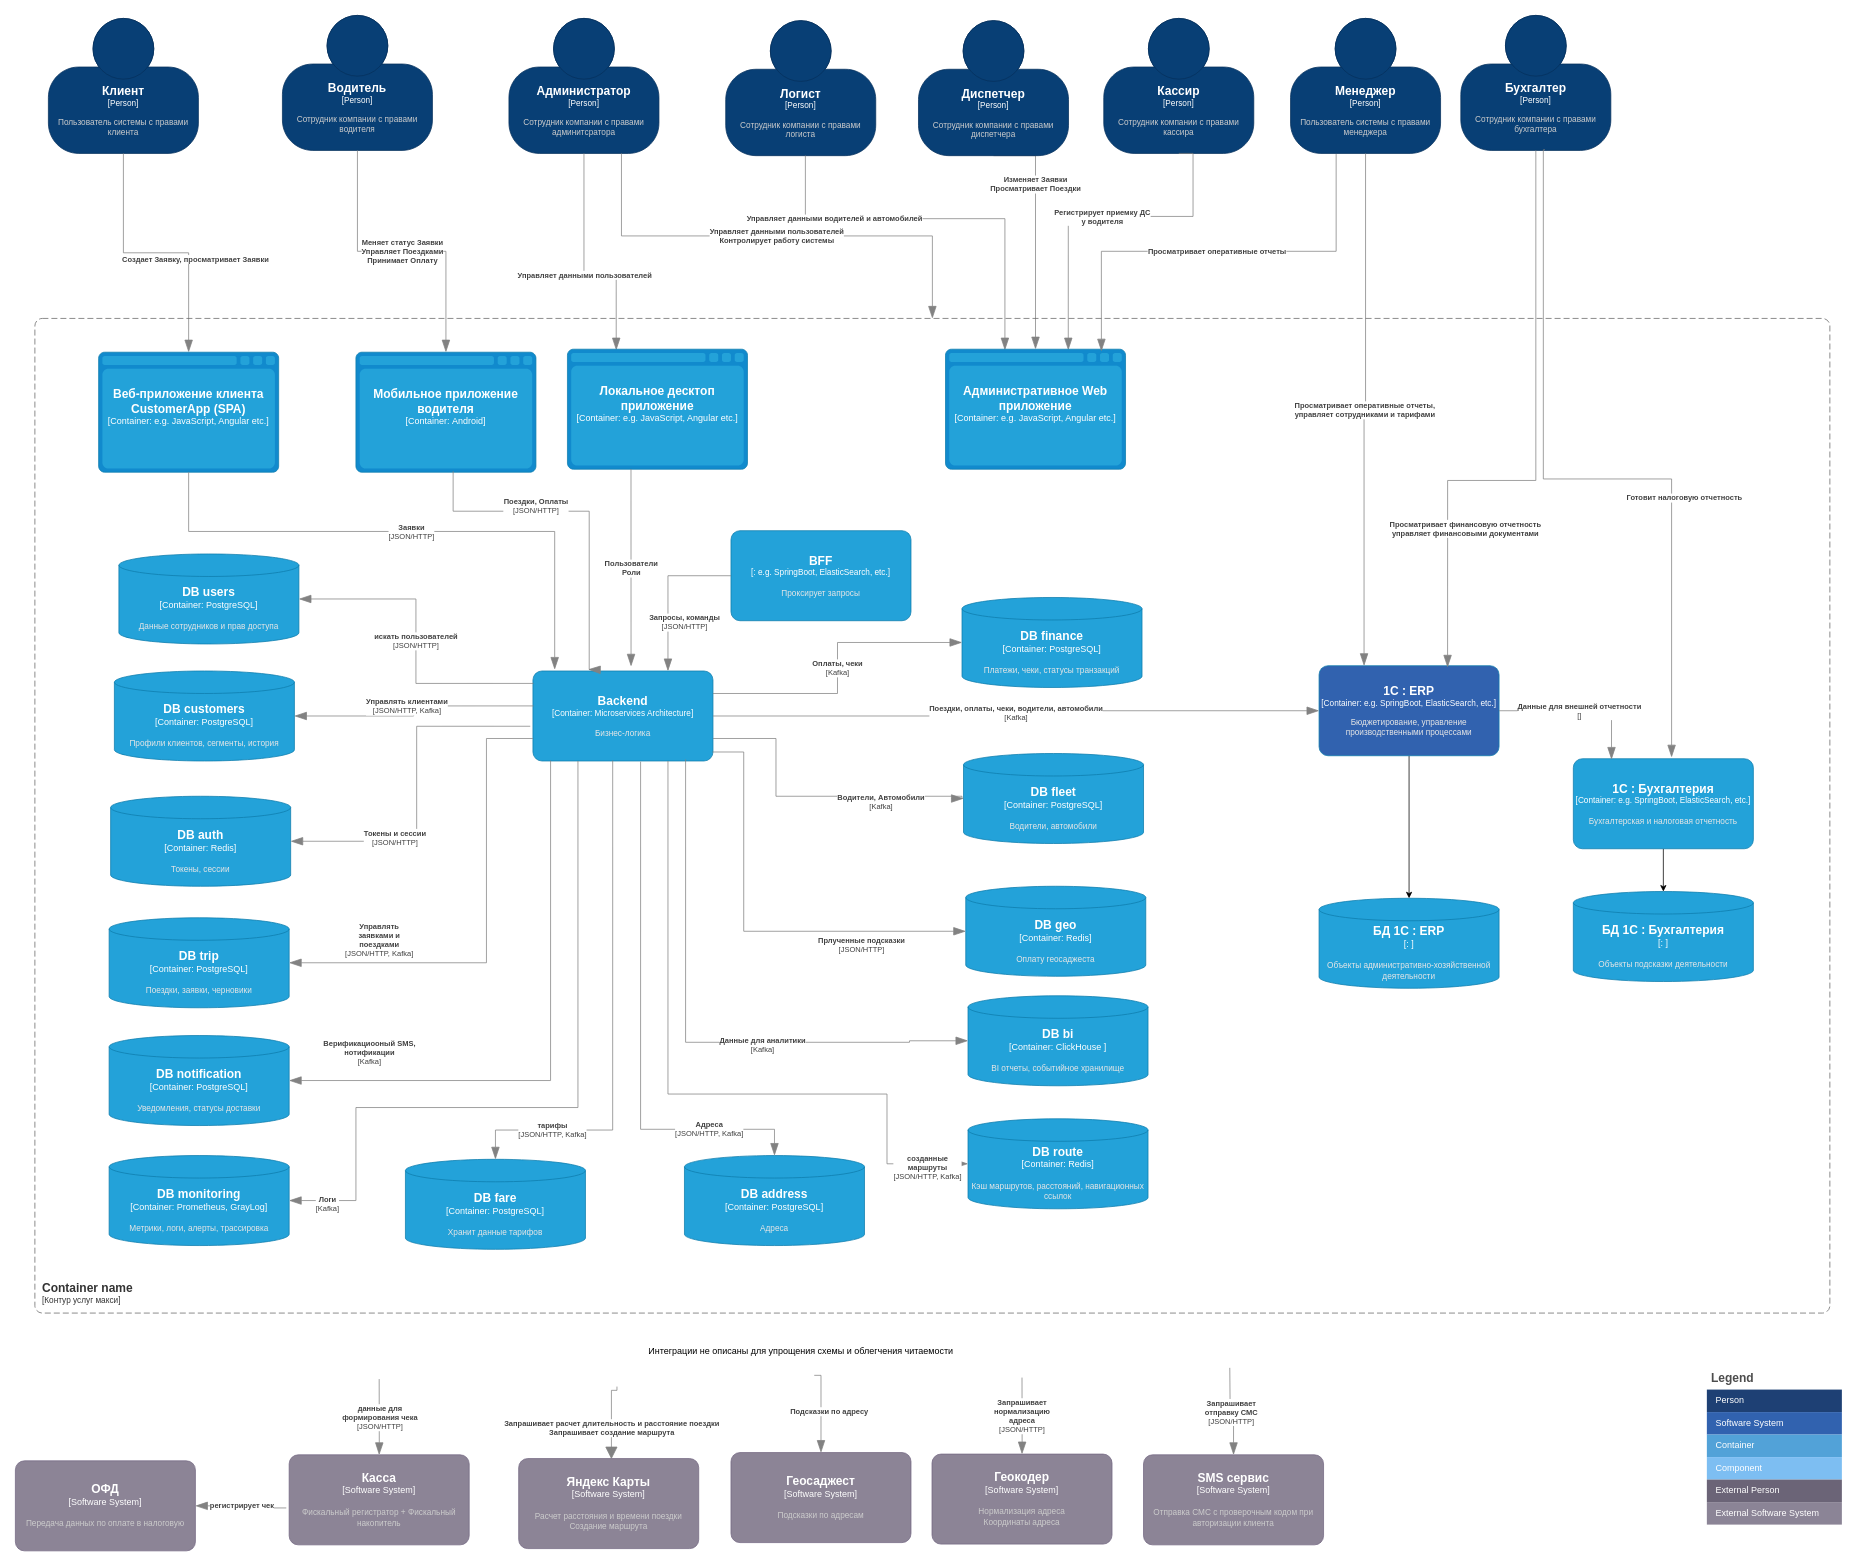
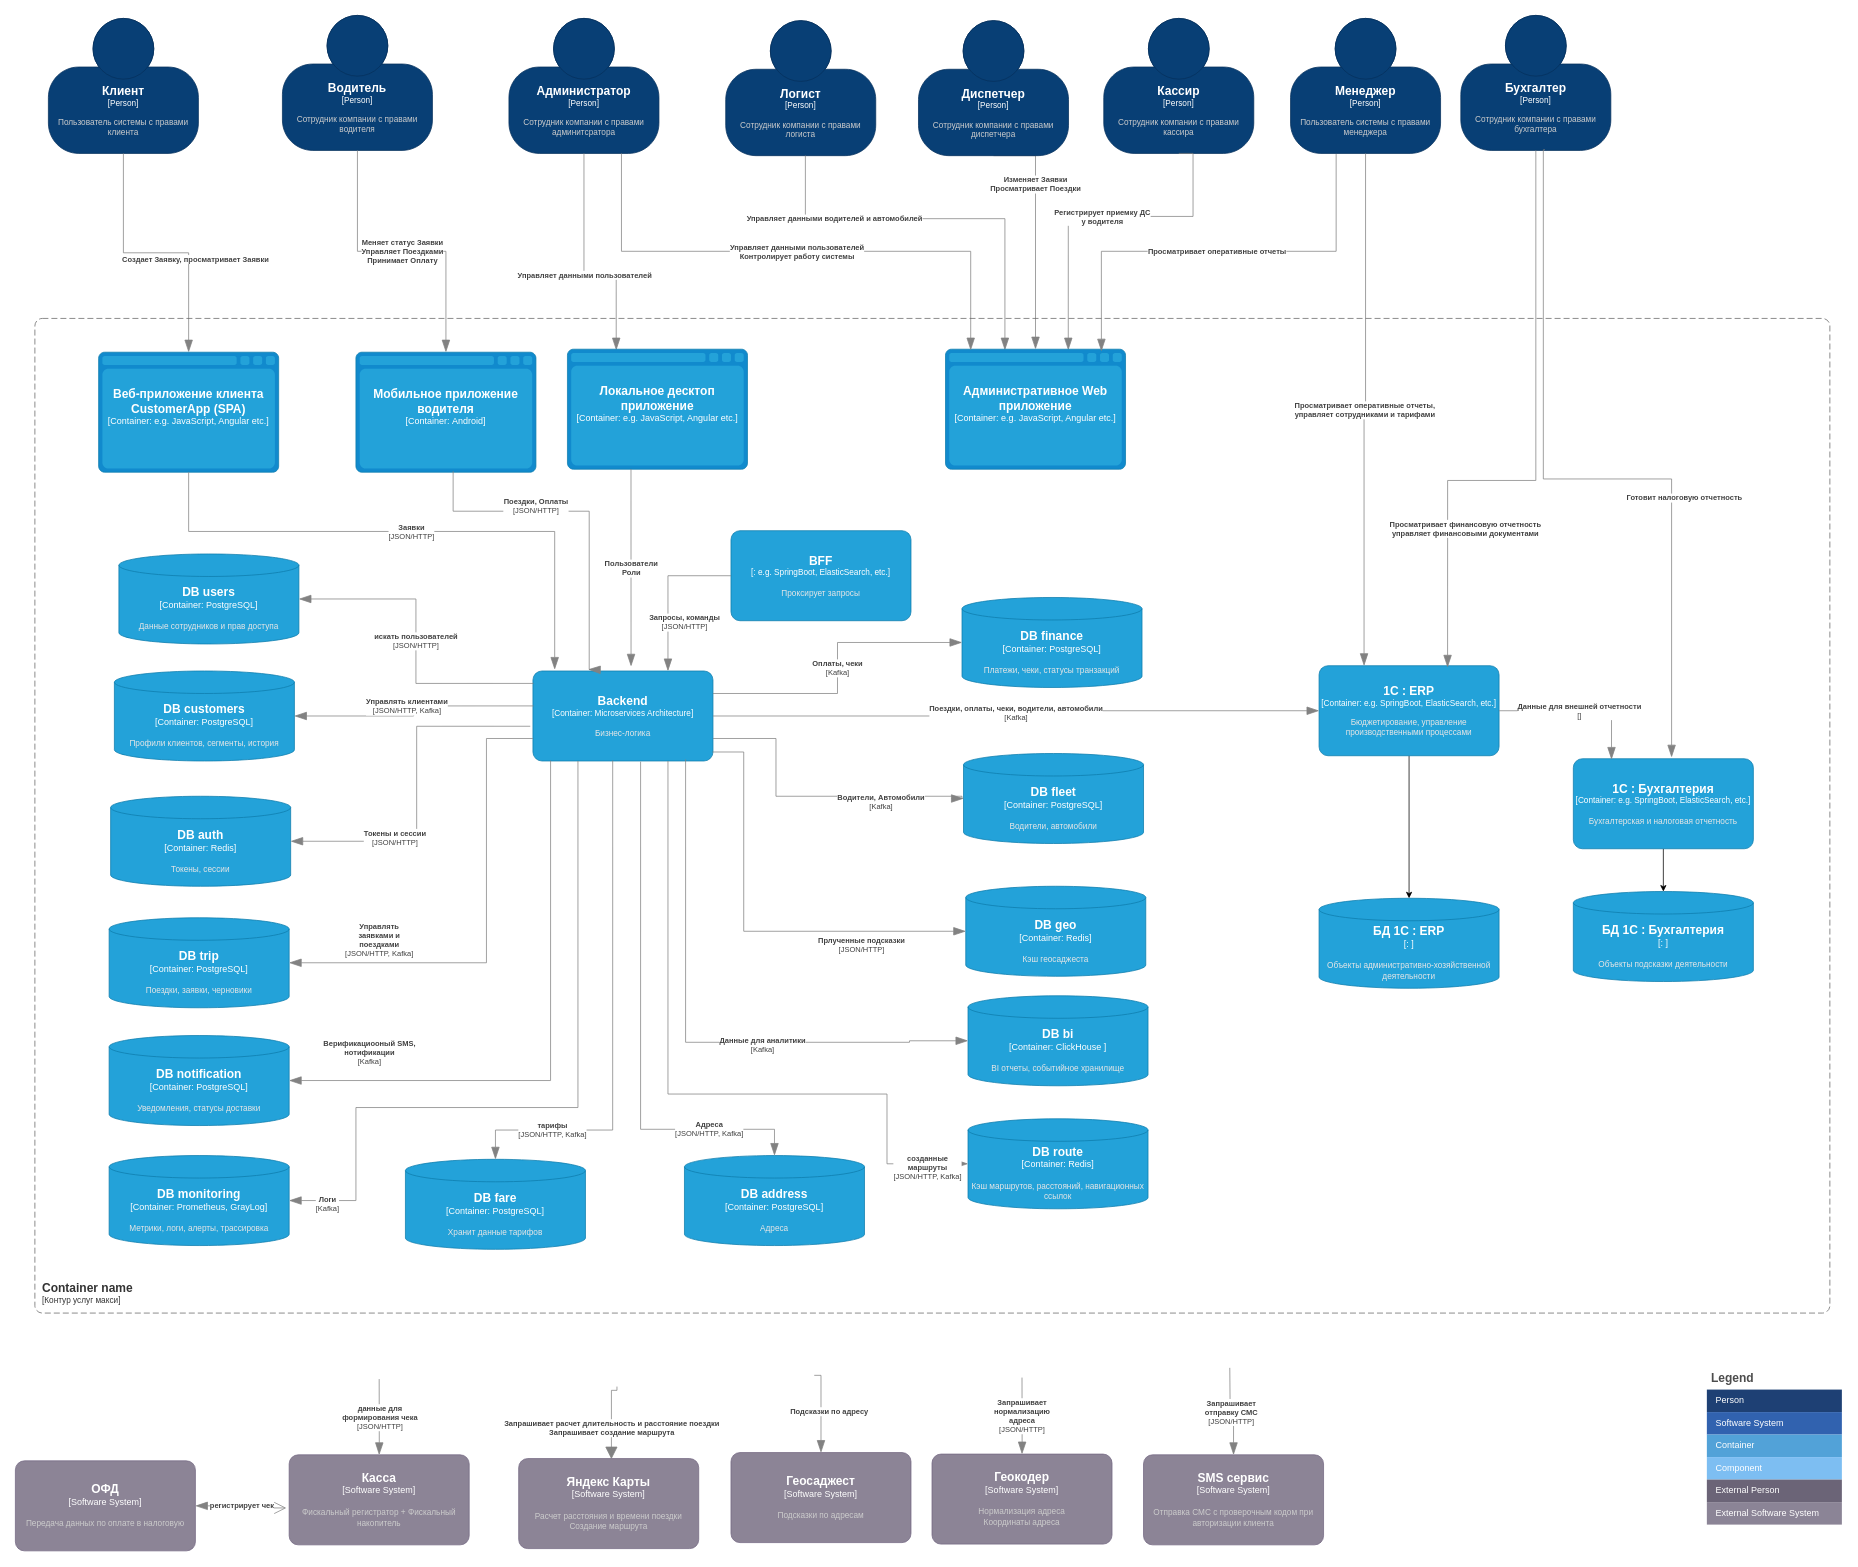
edge "Администратор [Person] Сотрудник компании с правами админитсратора" -> "Container name [Контур услуг макси]": now "Администратор [Person] Сотрудник компании с правами админитсратора" -> "Административное Web приложение [Container: e.g. JavaScript, Angular etc.]"
node "1С : ERP [Container: e.g. SpringBoot, ElasticSearch, etc.] Бюджетирование, управление производственными процессами": fillcolor #3162af -> #23a2d9
node "DB geo [Container: Redis] Оплату геосаджеста": label "DB geo [Container: Redis] Оплату геосаджеста" -> "DB geo [Container: Redis] Кэш геосаджеста"
node "Интеграции не описаны для упрощения схемы и облегчения читаемости": removed
edge "Касса [Software System] Фискальный регистратор + Фискальный накопитель" -> "ОФД [Software System] Передача данных по оплате в налоговую": arrowhead none -> open
